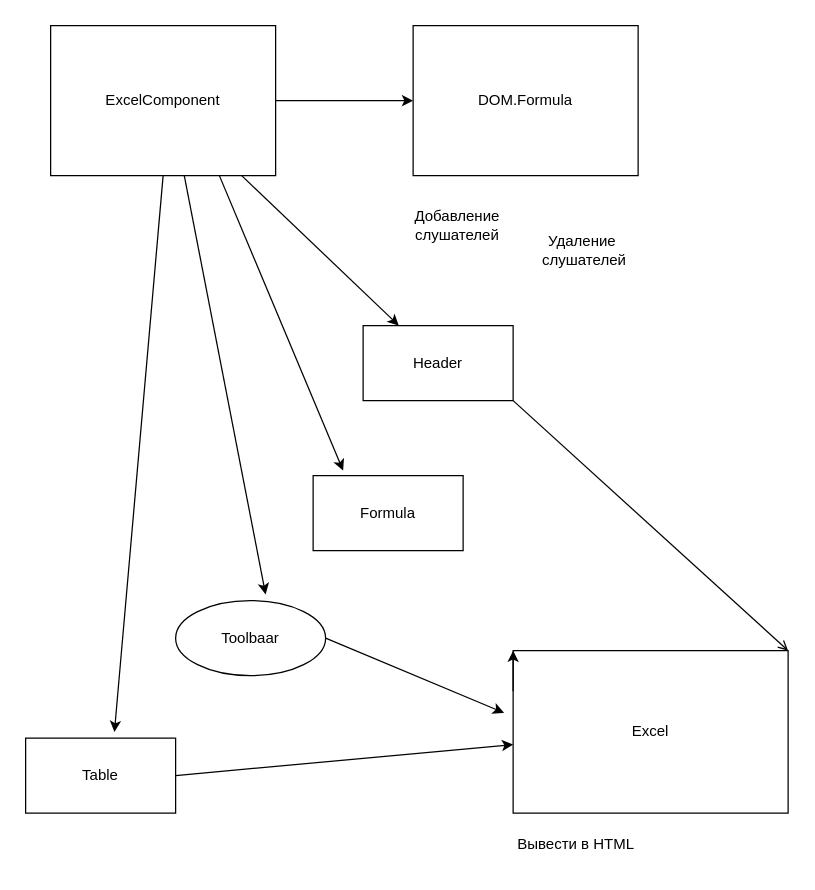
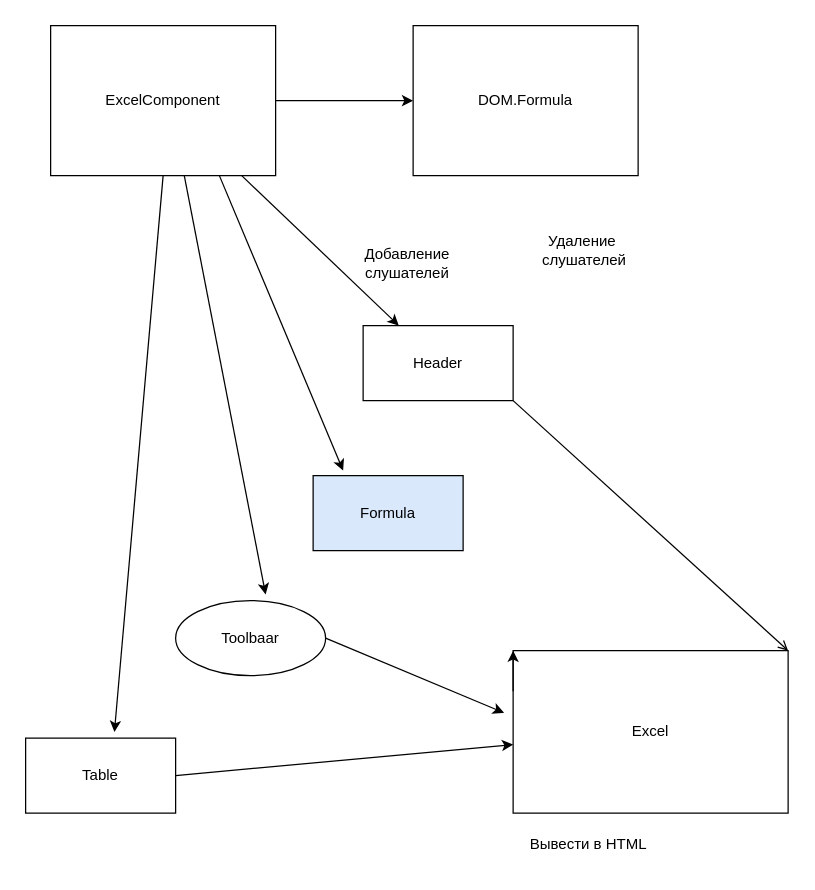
node "Добавление слушателей": moved (457, 226) -> (407, 263)
node "Formula": fillcolor #ffffff -> #dae8fc
node "Вывести в HTML": moved (576, 844) -> (588, 844)
